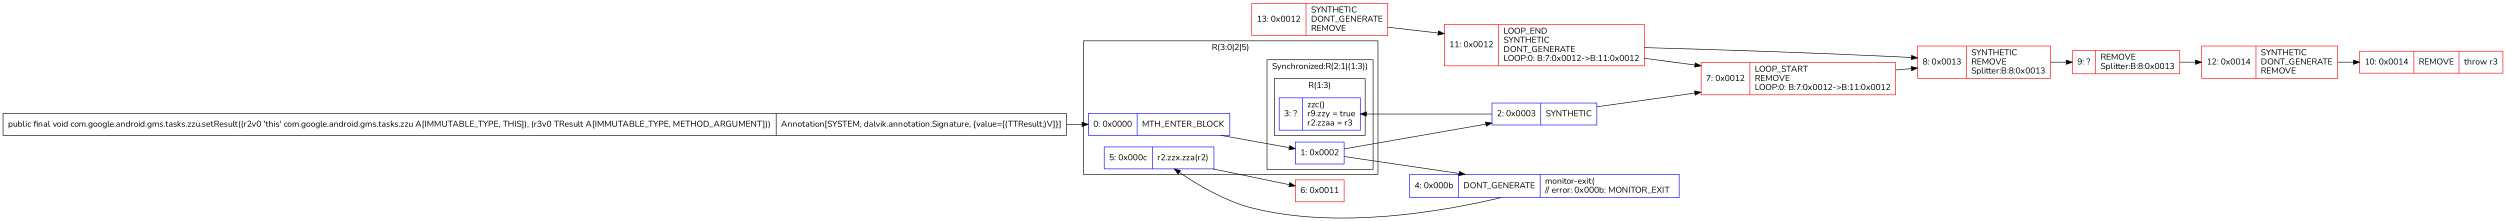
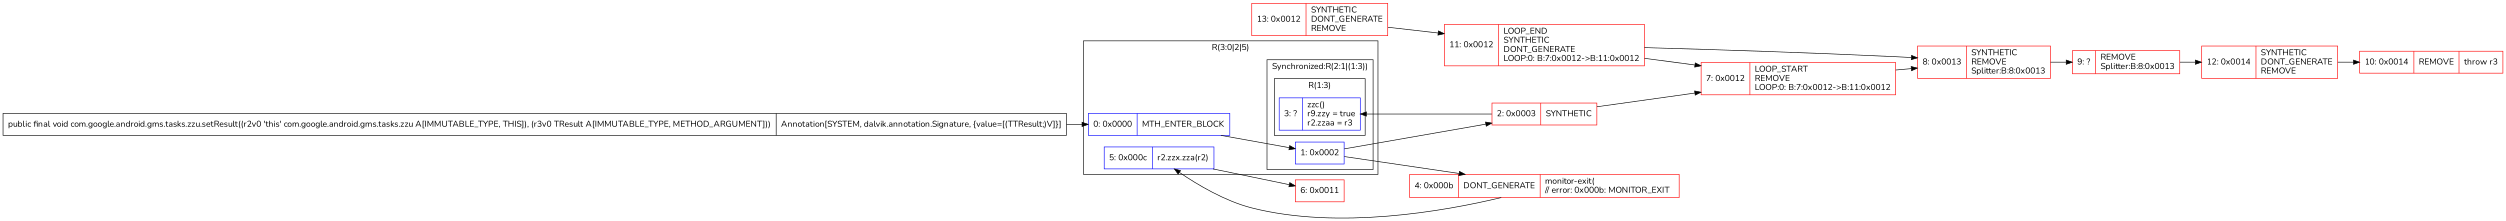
node "2: 0x0003": color blue -> red
node "4: 0x000b": color blue -> red
